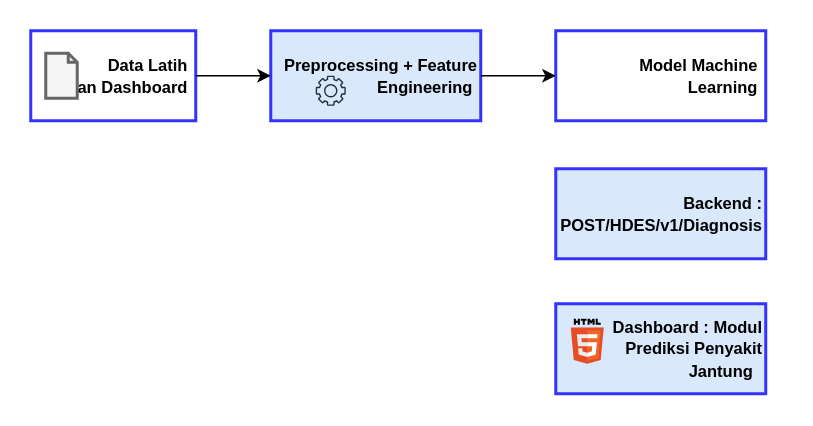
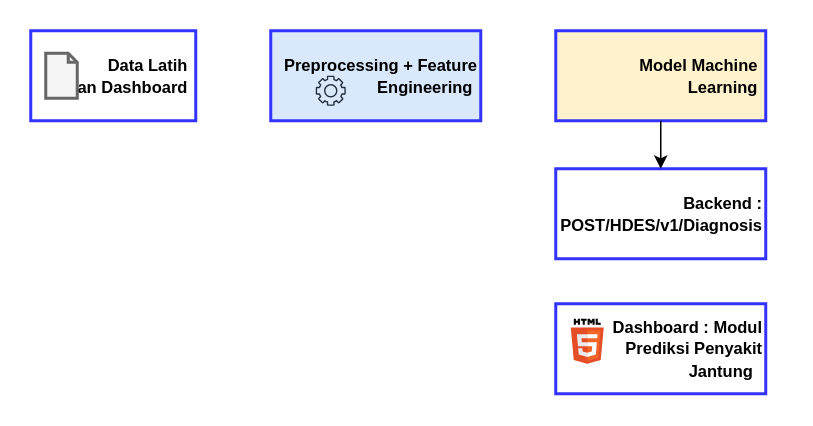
edge "Data Latih dan Dashboard" -> "Preprocessing + Feature Engineering": removed
edge "Preprocessing + Feature Engineering" -> "Model Machine Learning": removed
node "Model Machine Learning": fillcolor #ffffff -> #fff2cc
edge "Model Machine Learning" -> "Backend : POST/HDES/v1/Diagnosis": added
node "Backend : POST/HDES/v1/Diagnosis": fillcolor #dae8fc -> #ffffff
node "Dashboard : Modul Prediksi Penyakit Jantung": fillcolor #dae8fc -> #ffffff
